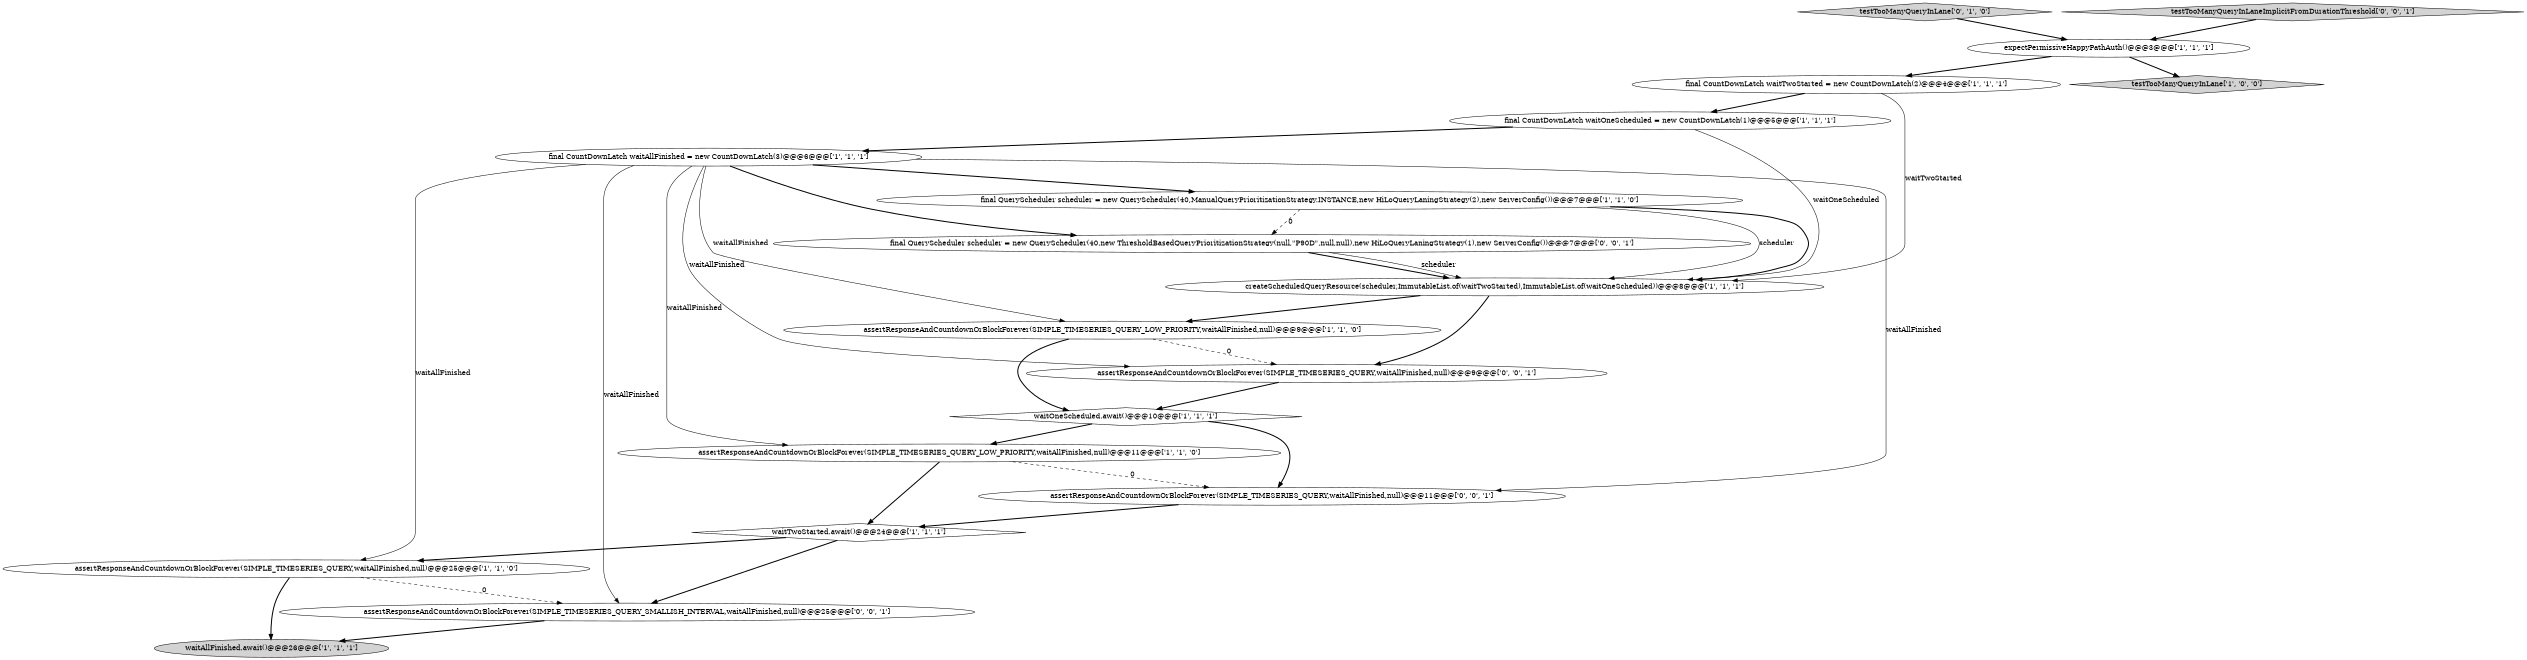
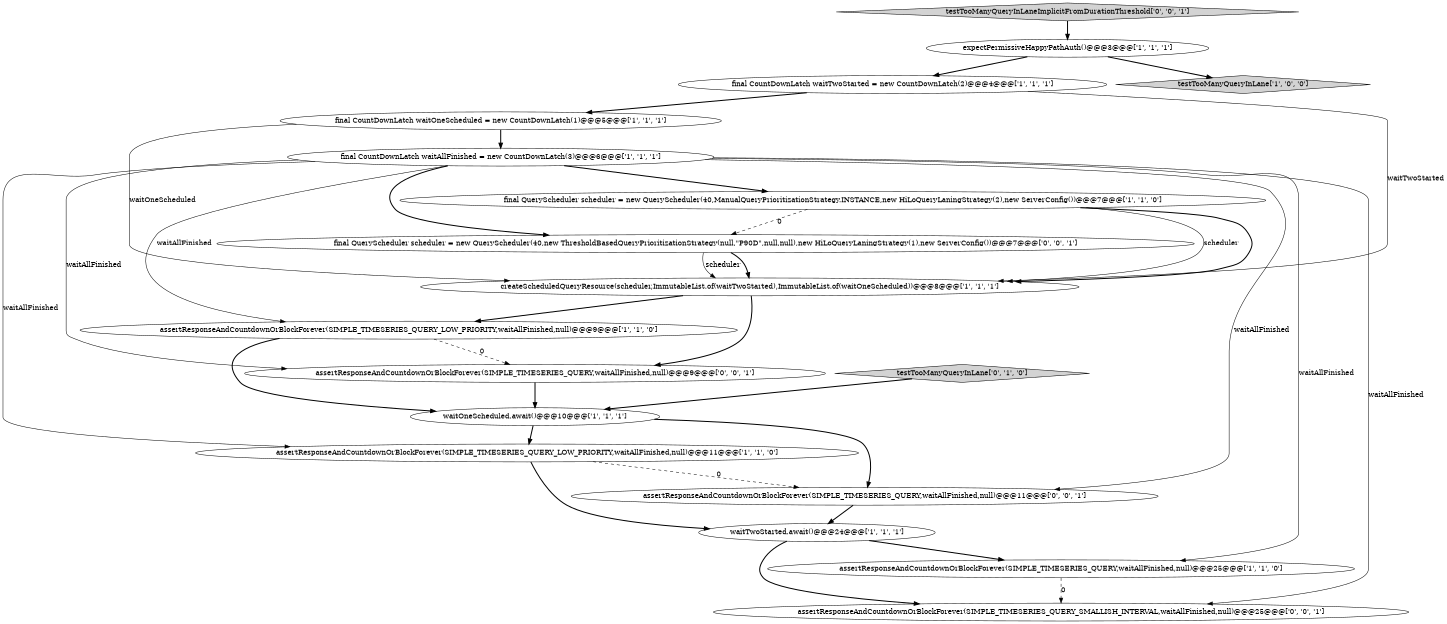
edge "testTooManyQueryInLane['0', '1', '0']" -> "expectPermissiveHappyPathAuth()@@@3@@@['1', '1', '1']": now "testTooManyQueryInLane['0', '1', '0']" -> "waitOneScheduled.await()@@@10@@@['1', '1', '1']"
node "waitOneScheduled.await()@@@10@@@['1', '1', '1']": shape diamond -> ellipse
node "waitTwoStarted.await()@@@24@@@['1', '1', '1']": shape diamond -> ellipse
node "waitAllFinished.await()@@@26@@@['1', '1', '1']": removed
